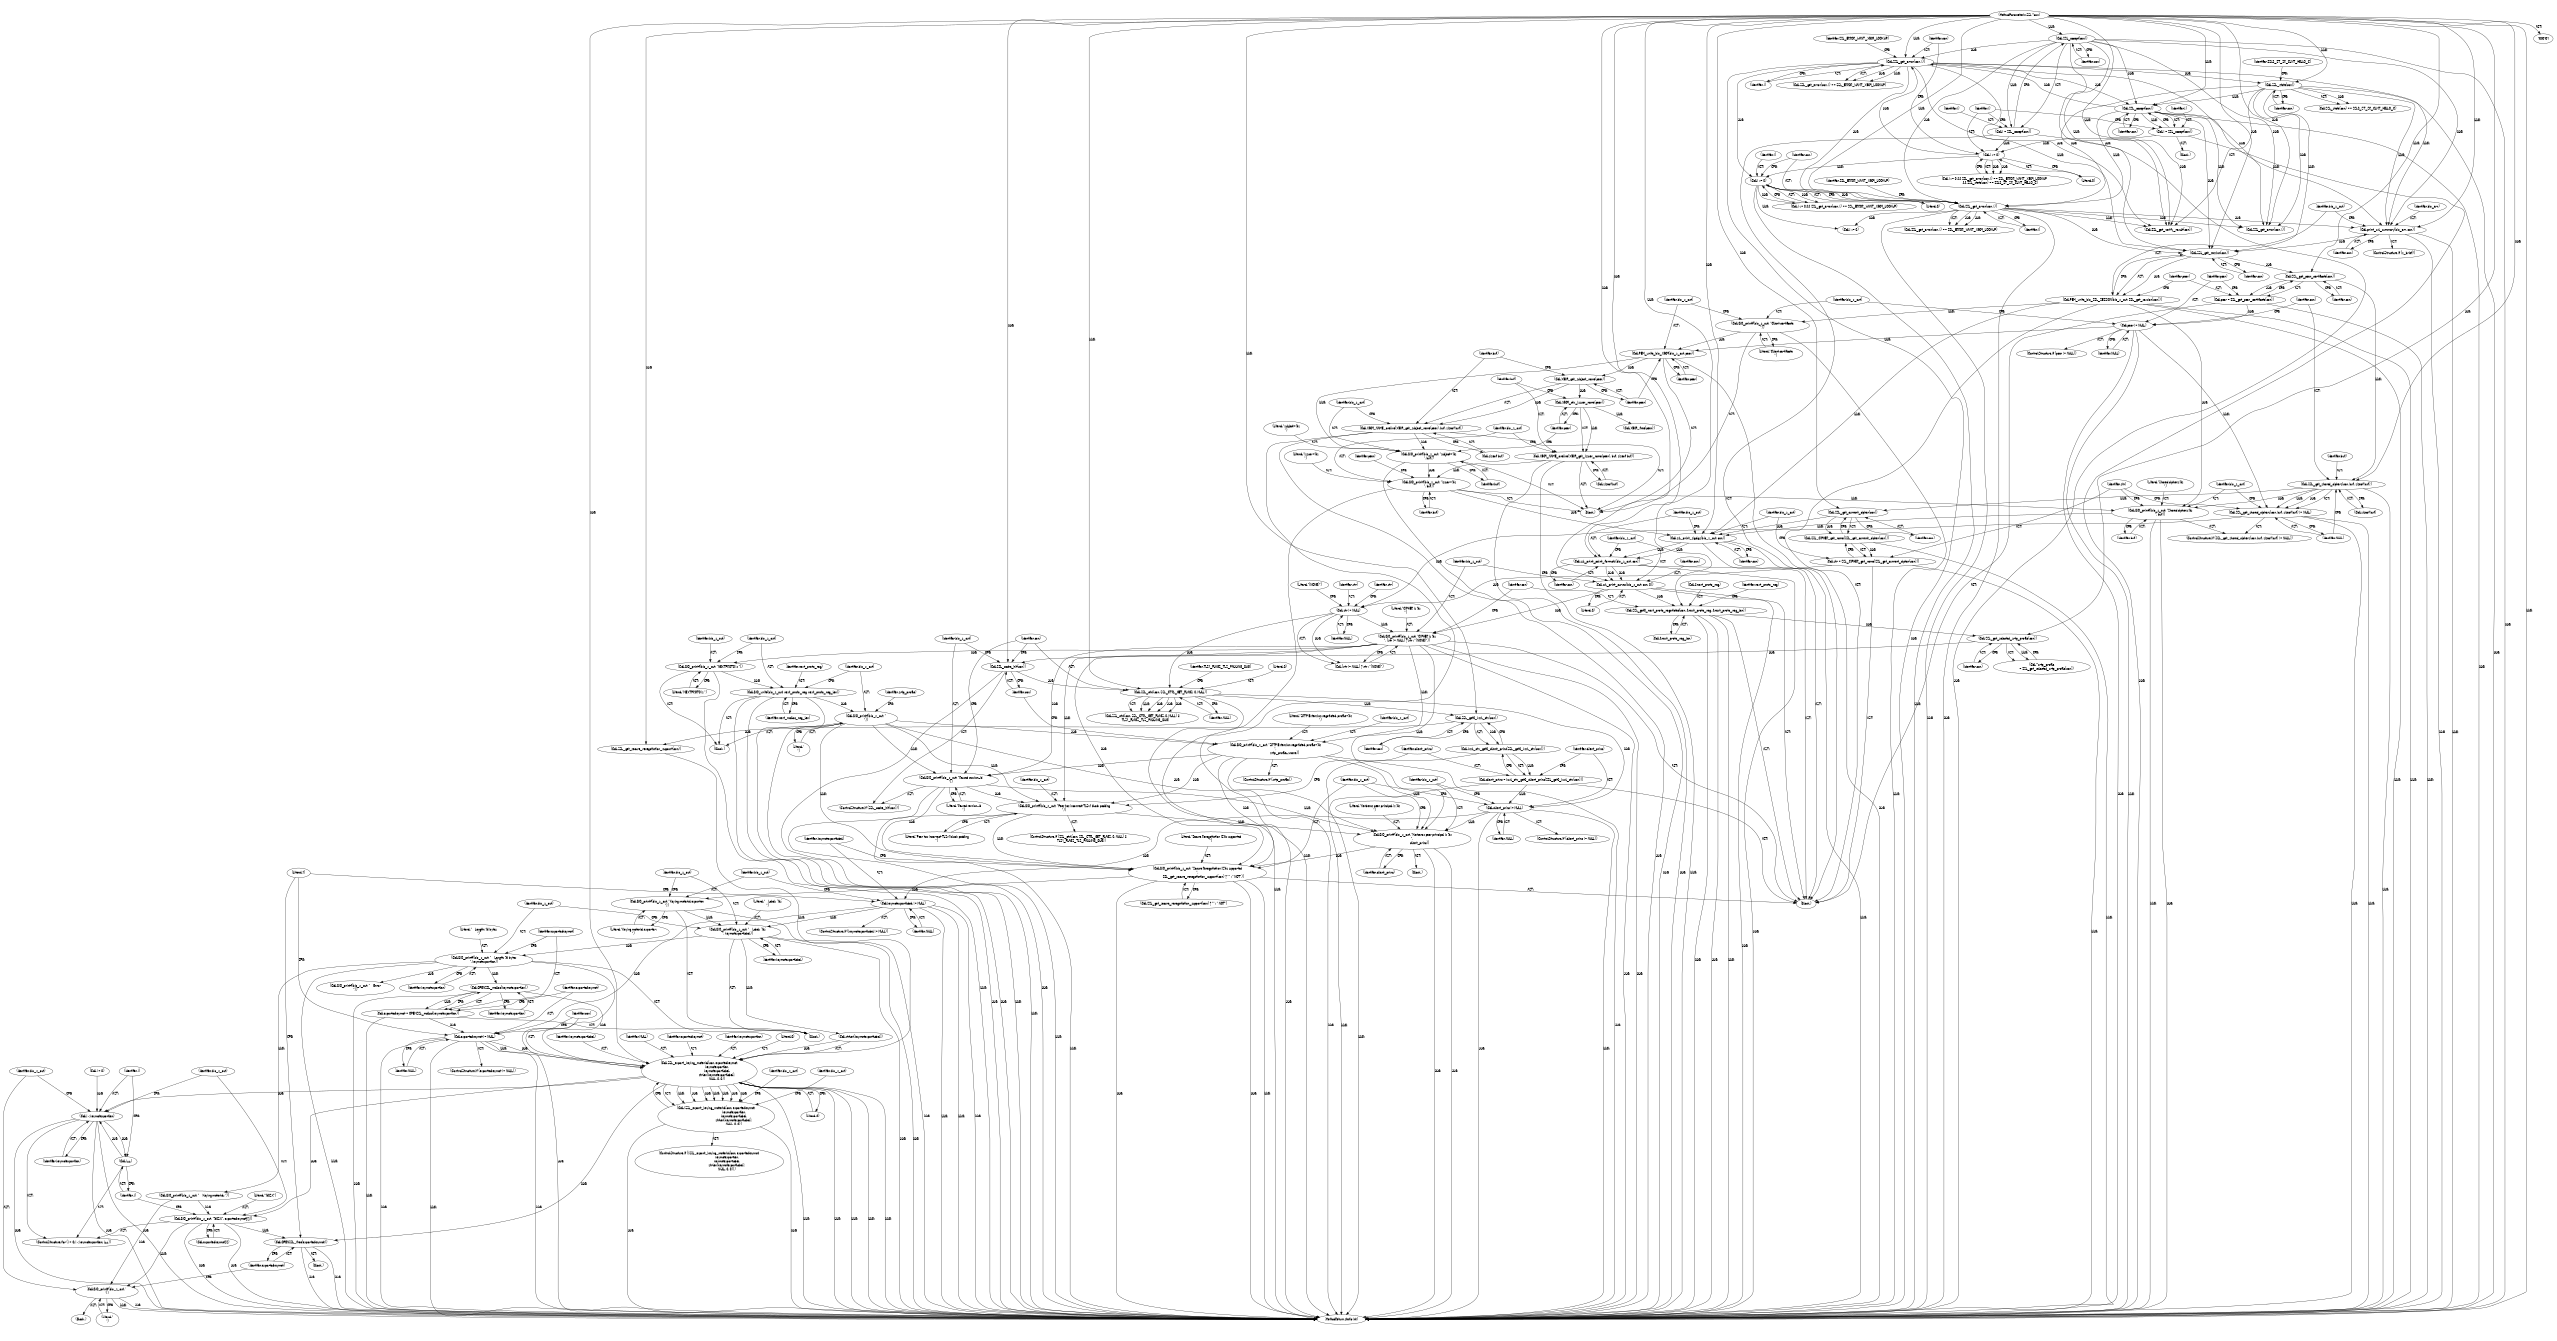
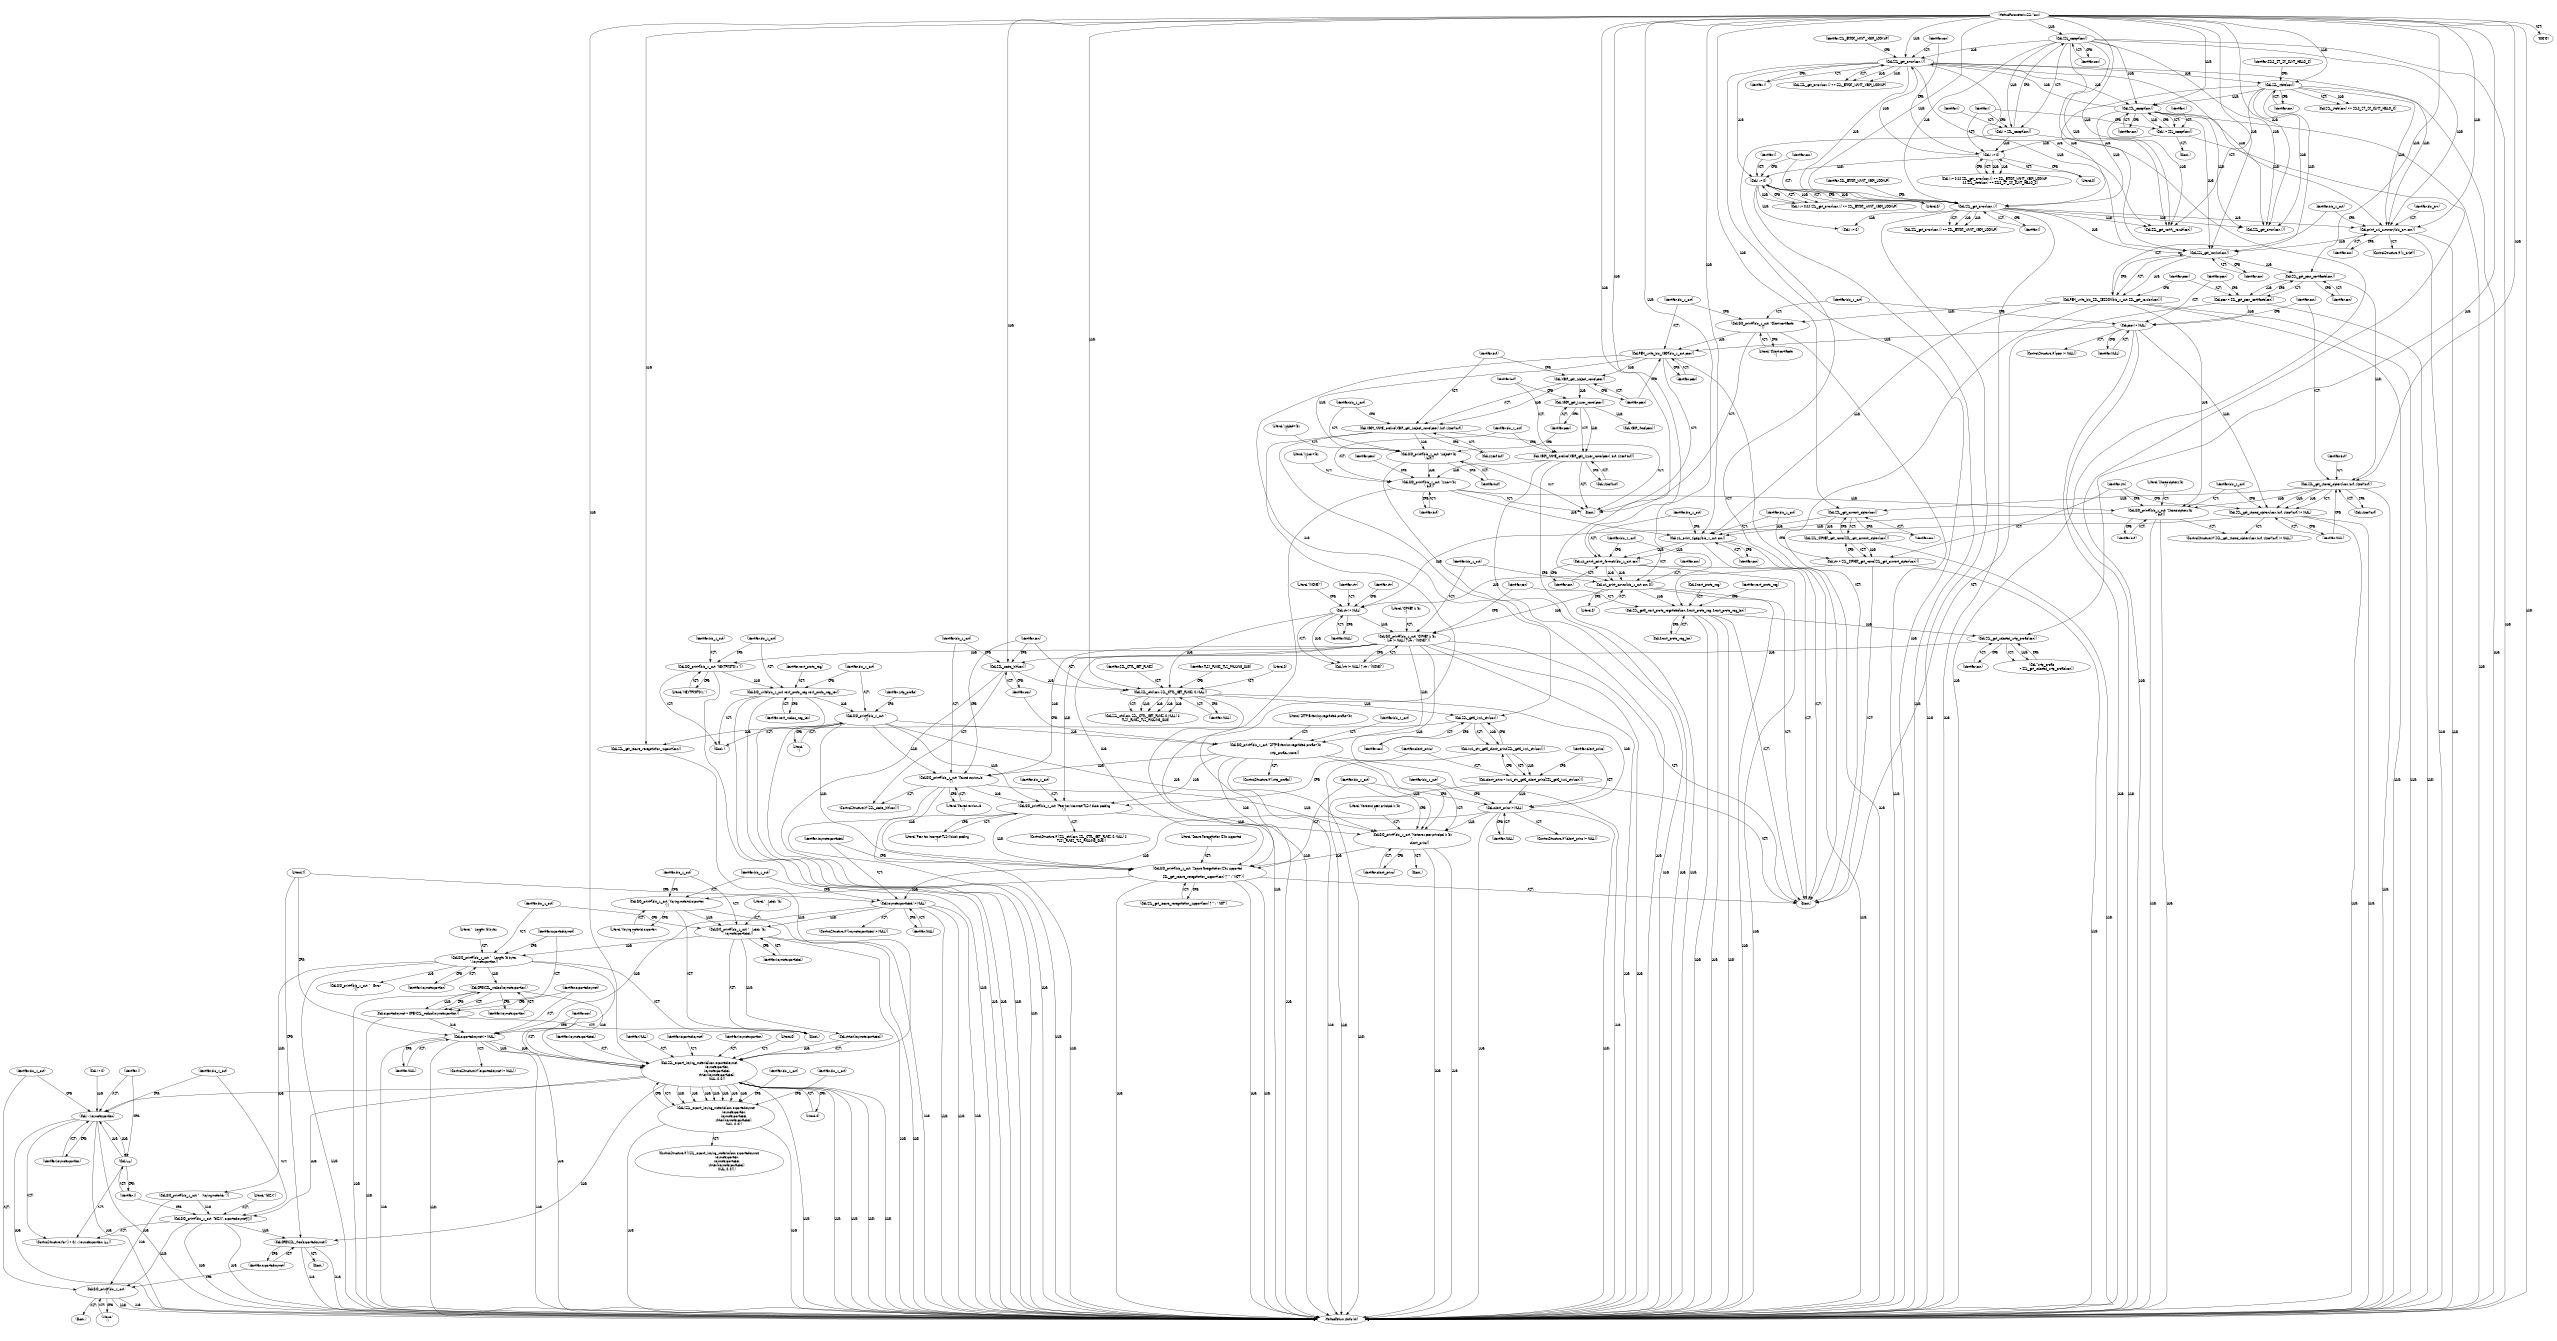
edge "(MethodParameterIn,SSL *con)" -> "(Call,SSL_get0_kssl_ctx(con))": now "(Call,PEM_write_bio_X509(bio_s_out, peer))" -> "(Call,SSL_get0_kssl_ctx(con))"
node "(Call,X509_ctx_issuer_name(peer))": label "(Call,X509_ctx_issuer_name(peer))" -> "(Call,X509_get_issuer_name(peer))"
node "(Identifier,SSL_CTRL_GET_FLAGS)": added
node "(Call,exportedkeymat[i])": removed
